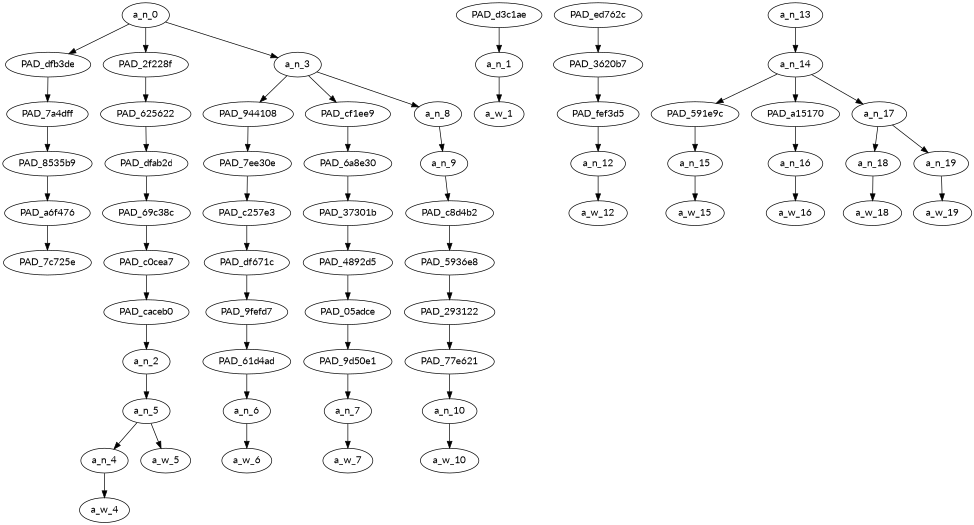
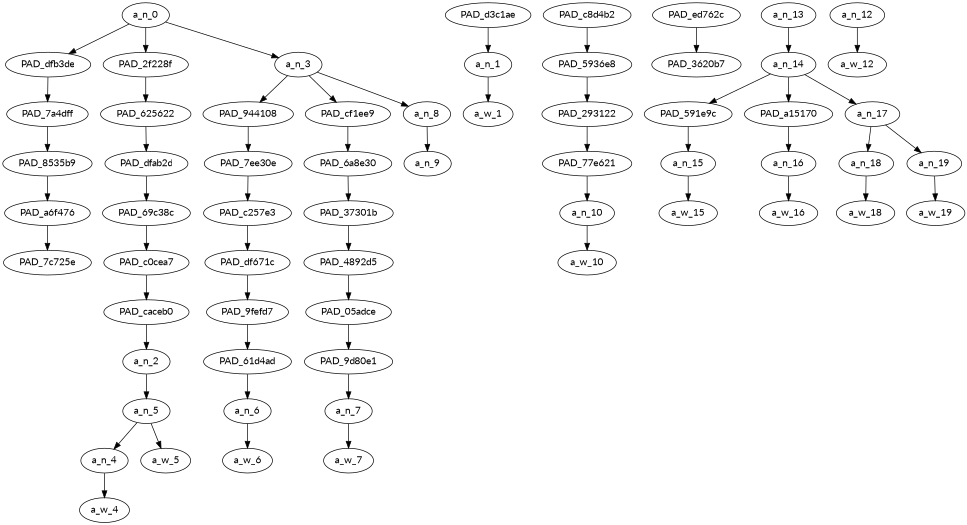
node "PAD_fef3d5": removed
edge "a_n_9" -> "PAD_c8d4b2": removed
node "PAD_9d50e1": label "PAD_9d50e1" -> "PAD_9d80e1"
